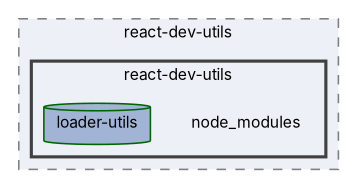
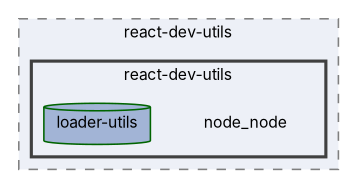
node "node_modules": label "node_modules" -> "node_node"
